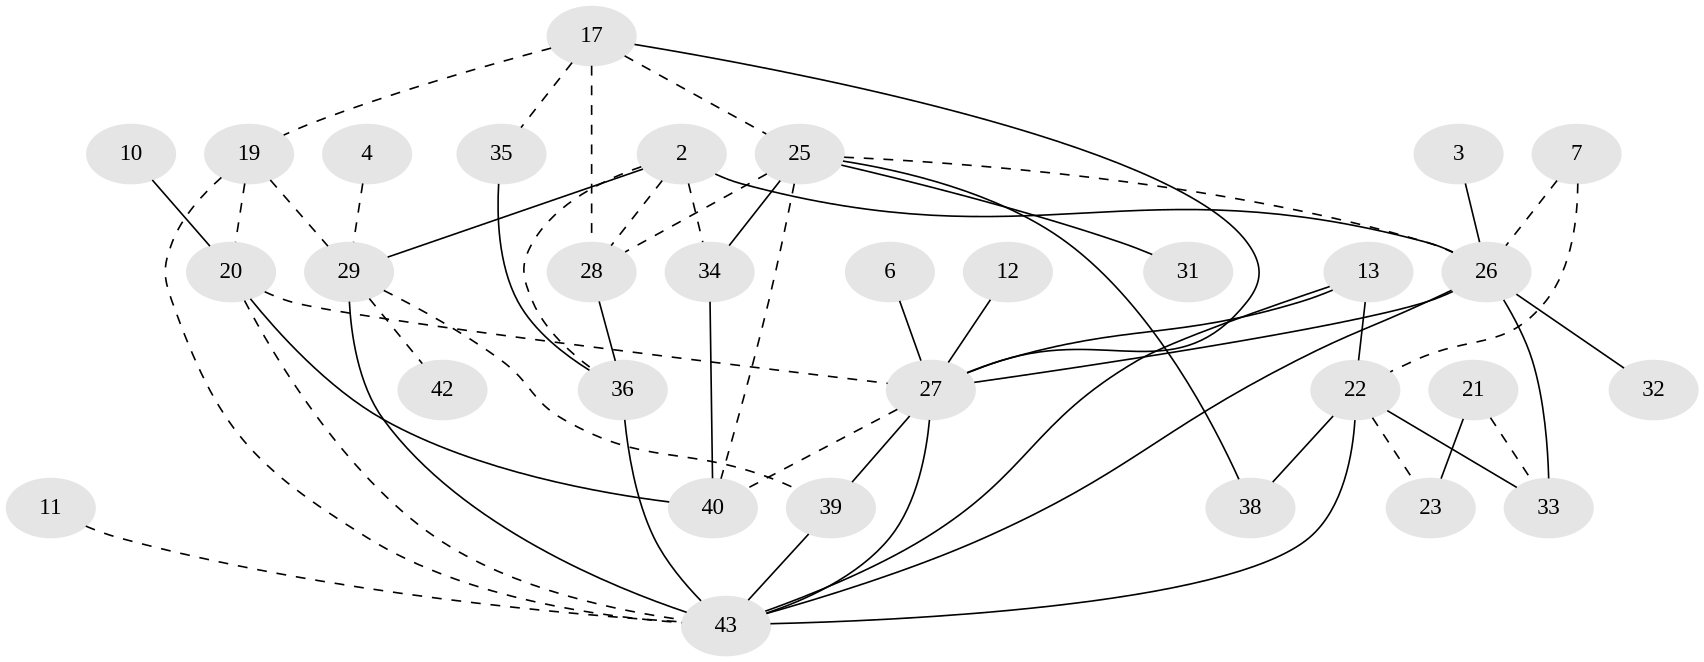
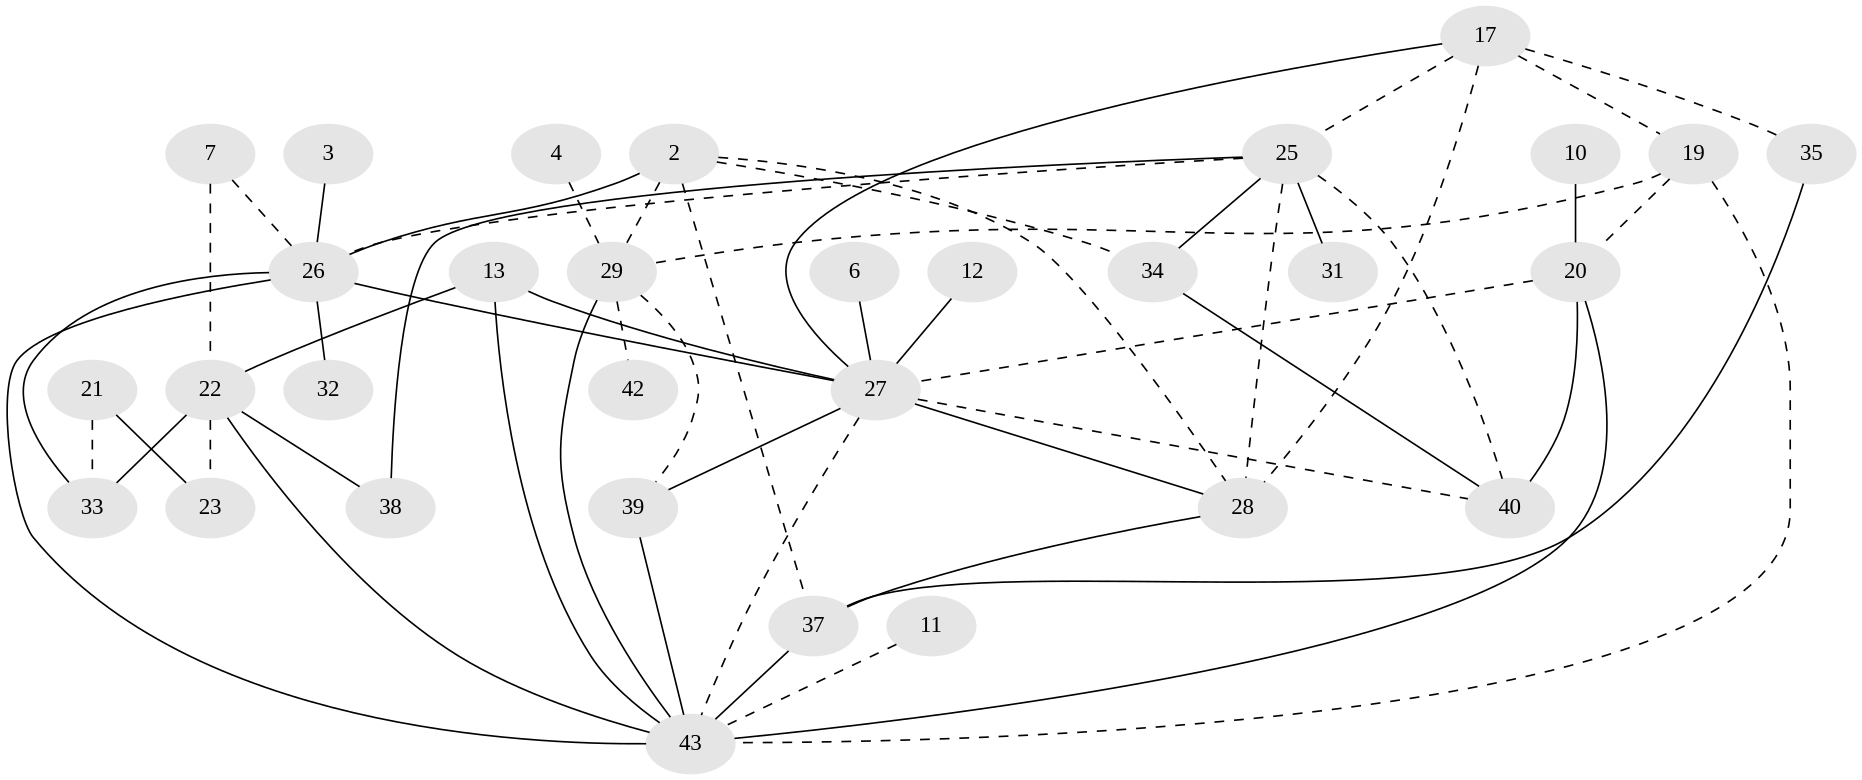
edge "2" -- "29": style solid -> dashed
node "36": label "36" -> "37"
edge "27" -- "28": added
edge "20" -- "43": style dashed -> solid
edge "27" -- "43": style solid -> dashed
